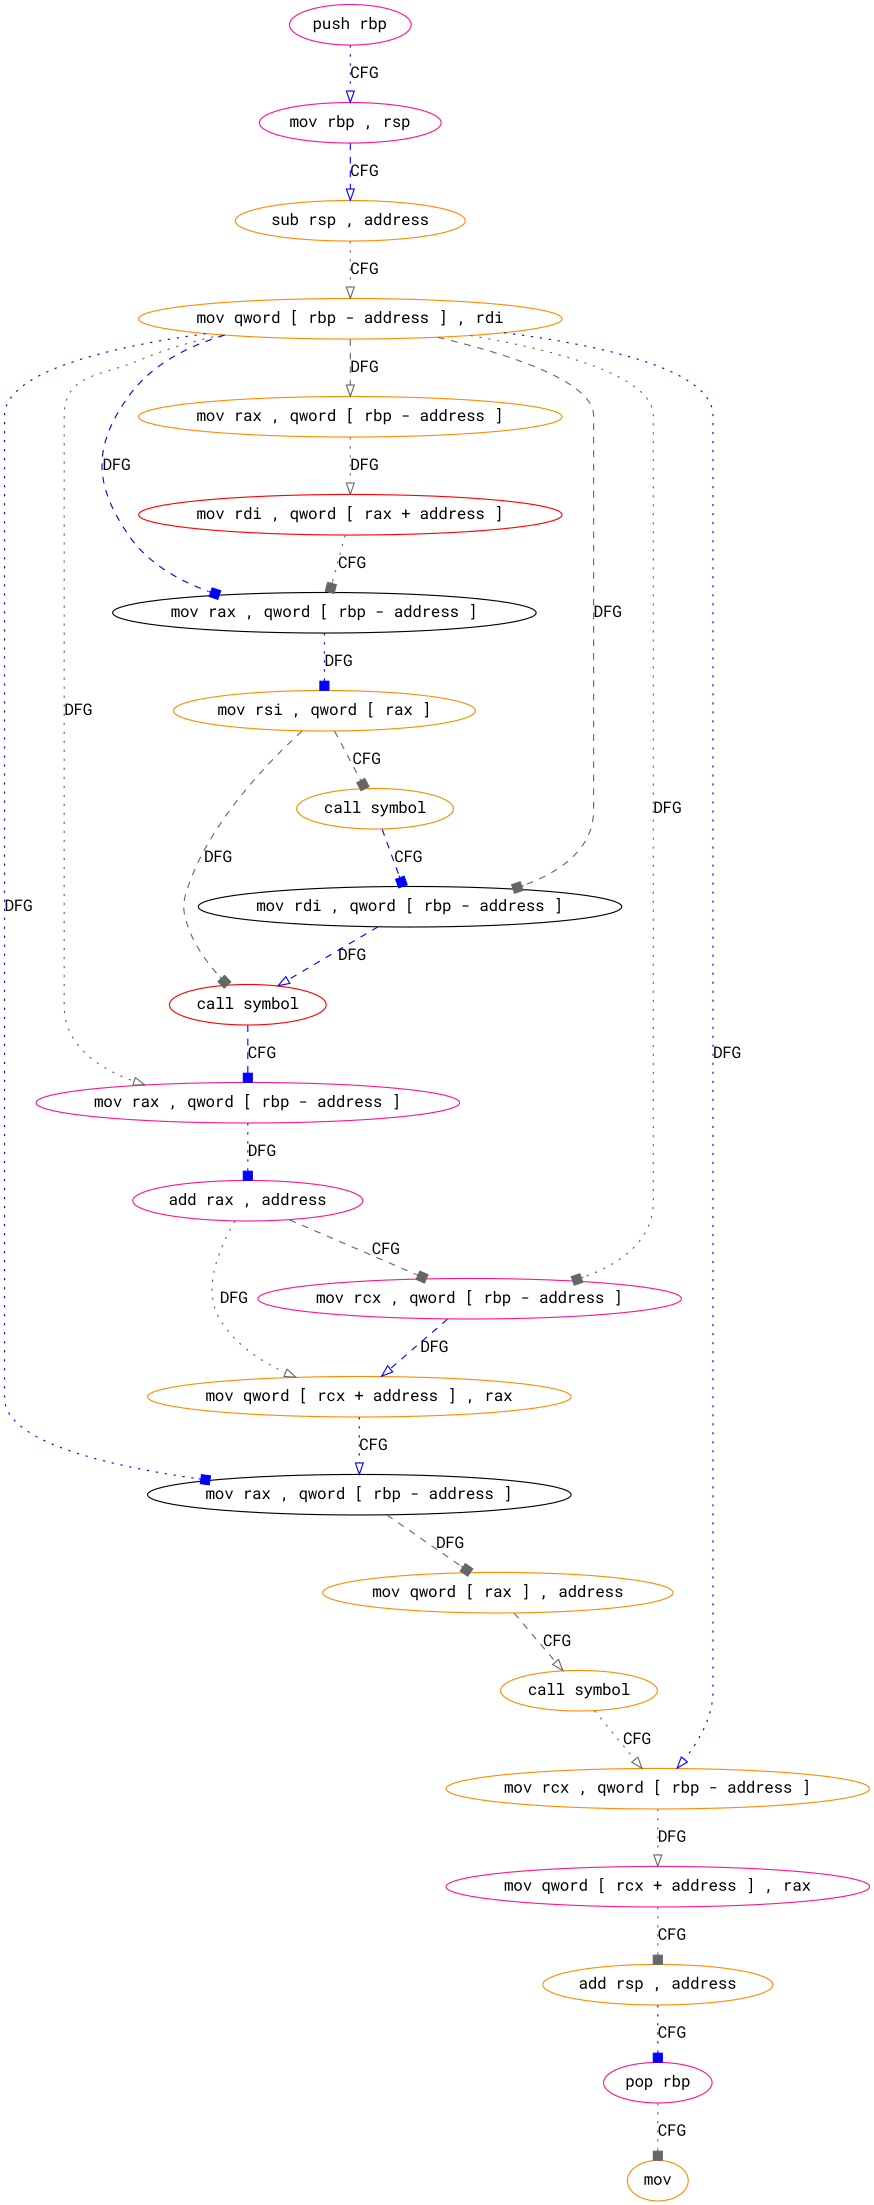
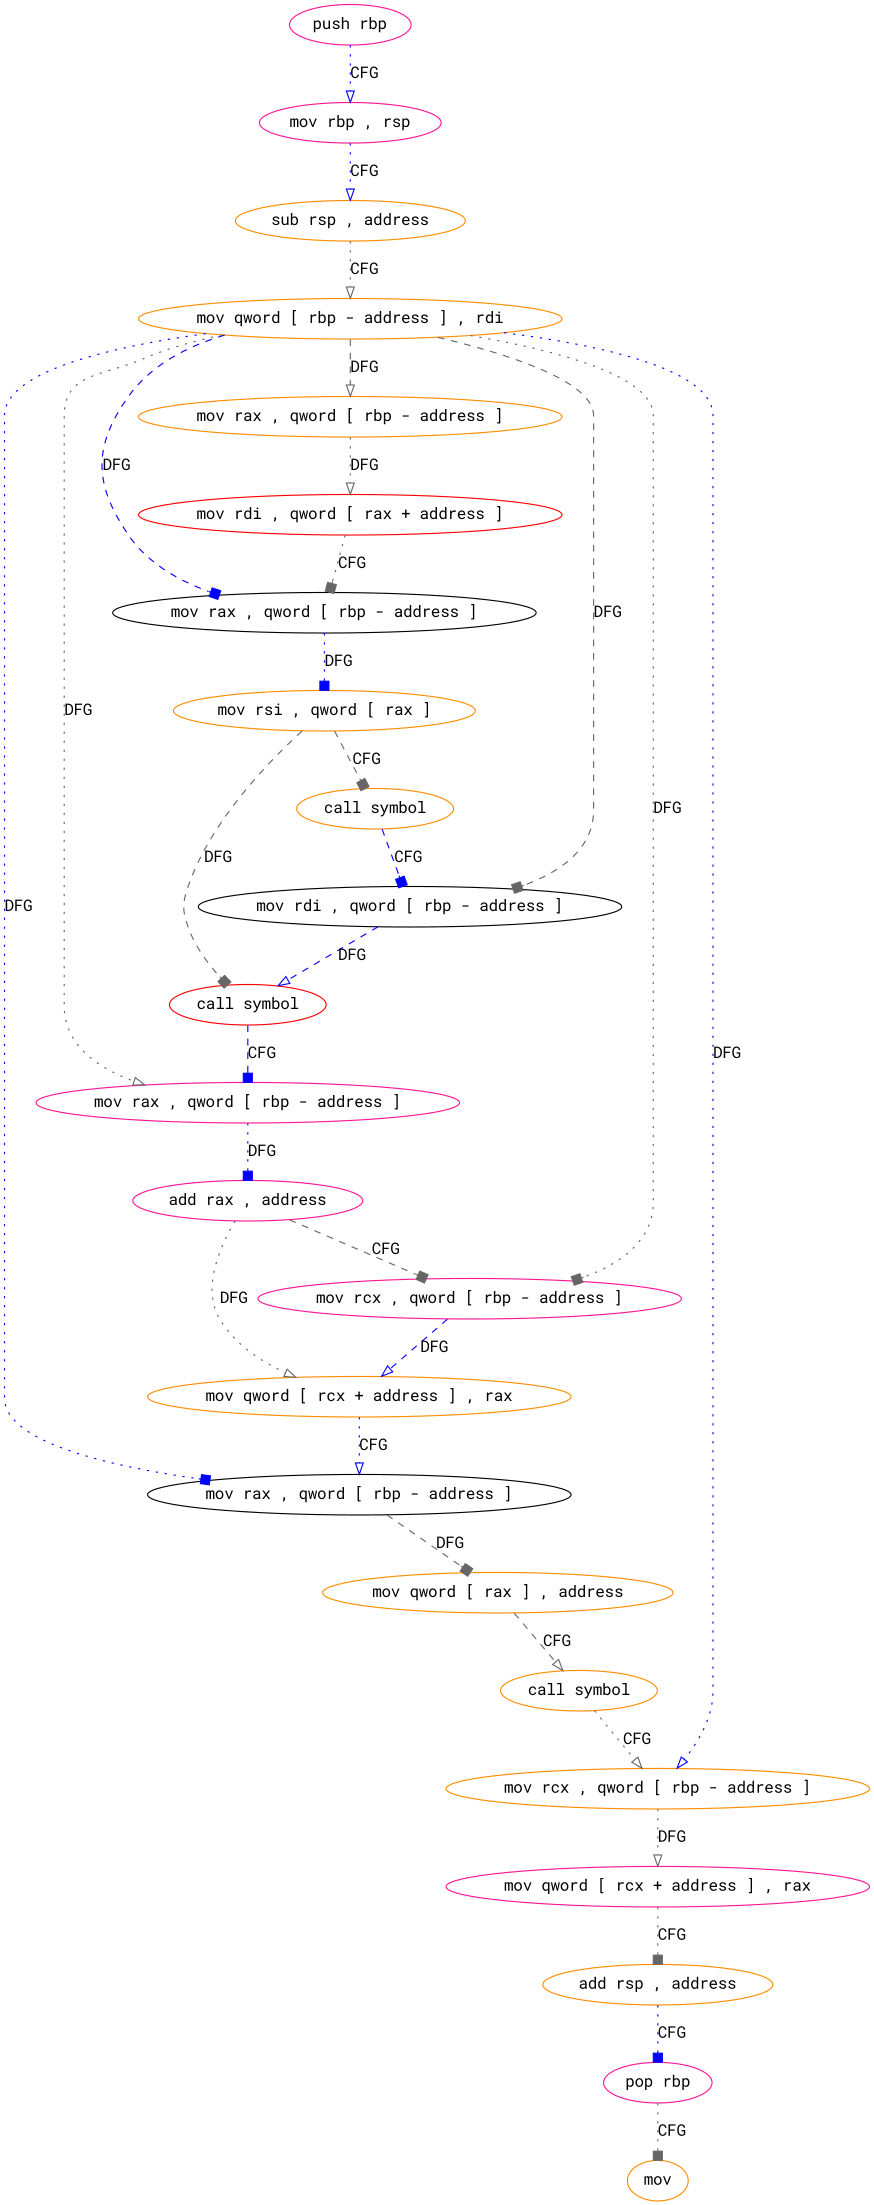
edge "mov rbp , rsp" -> "sub rsp , address": style dashed -> dotted
